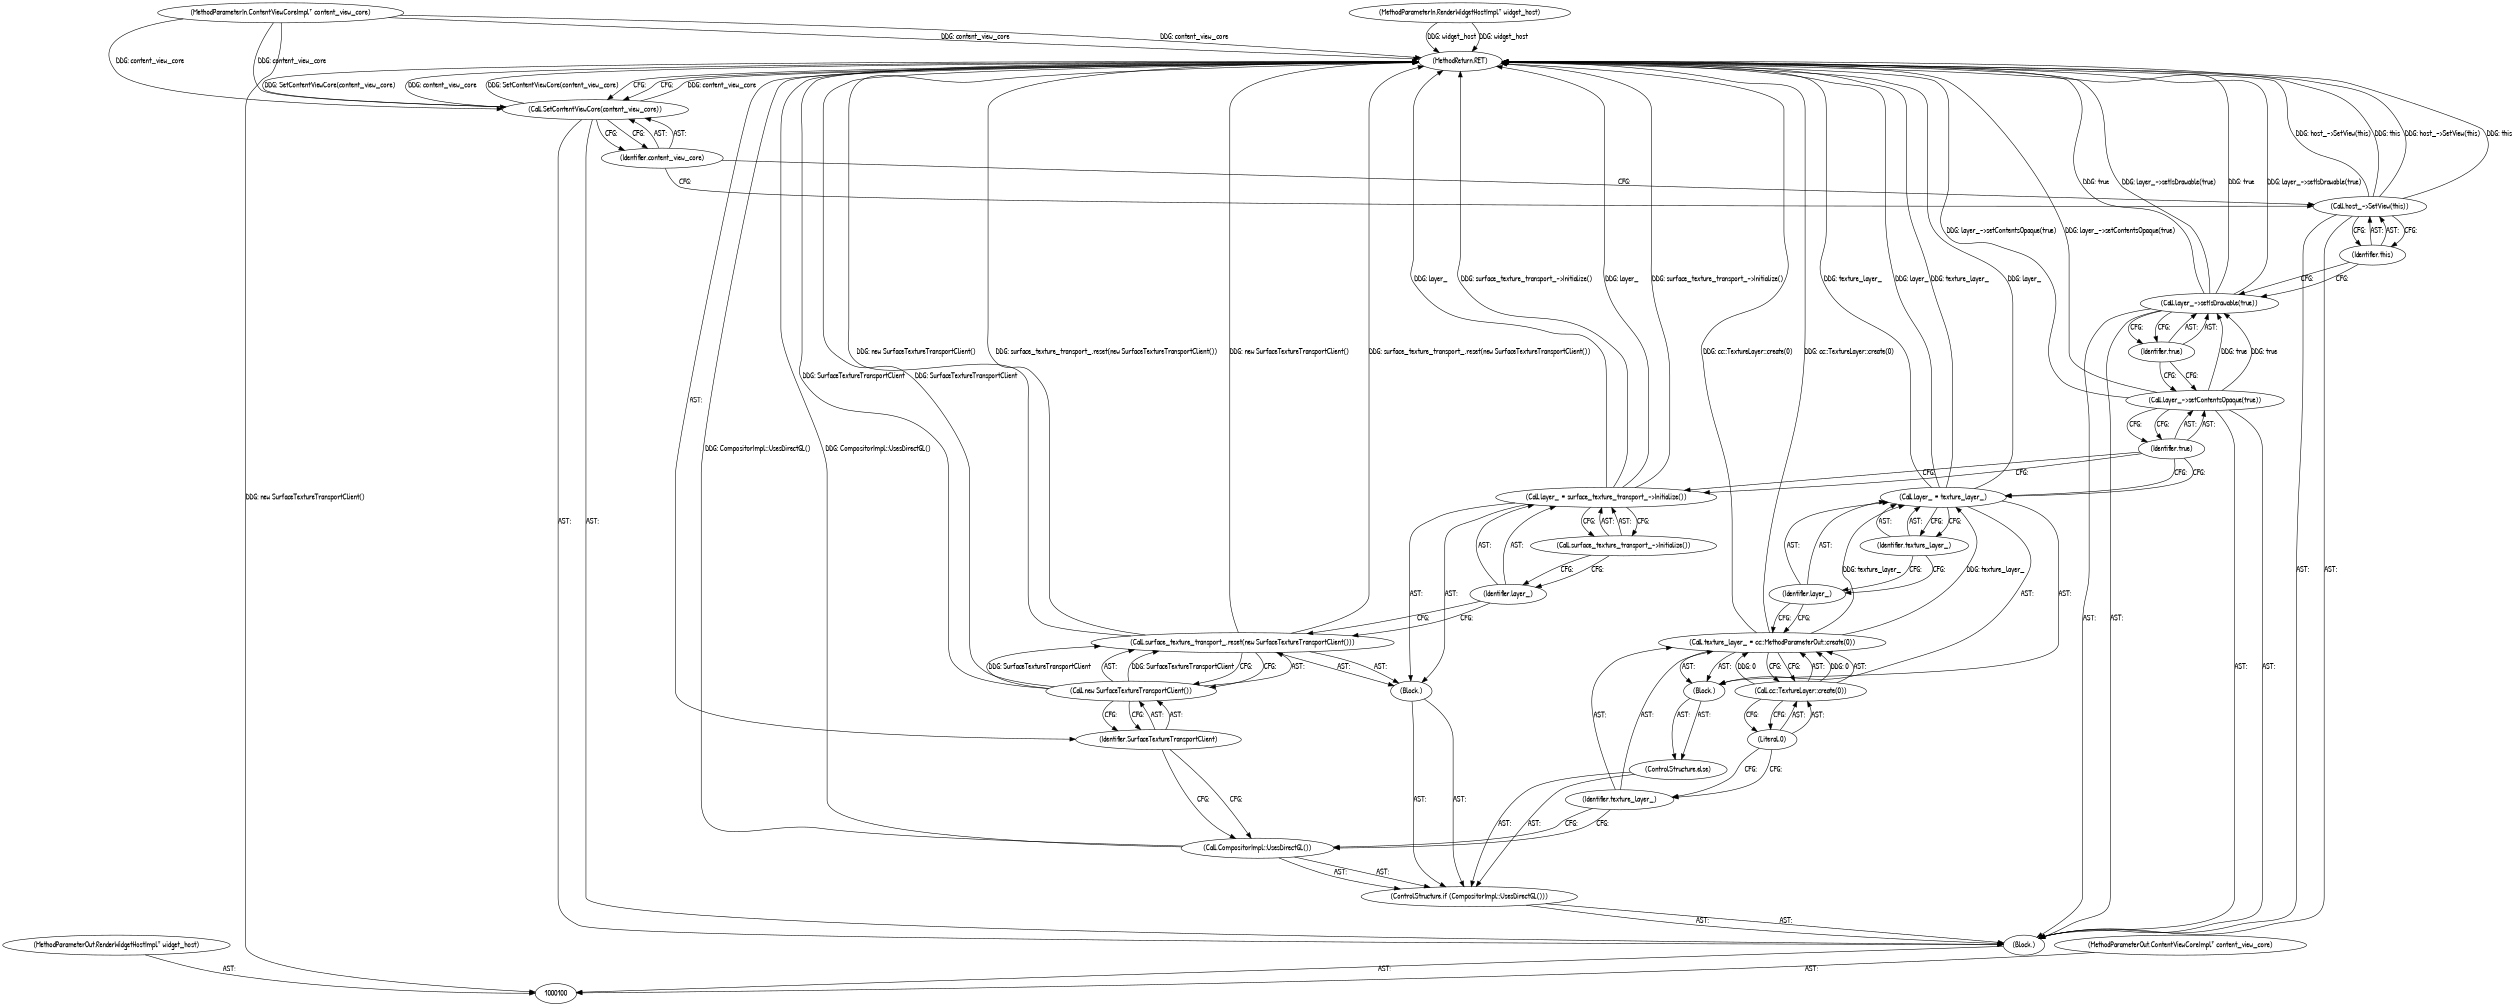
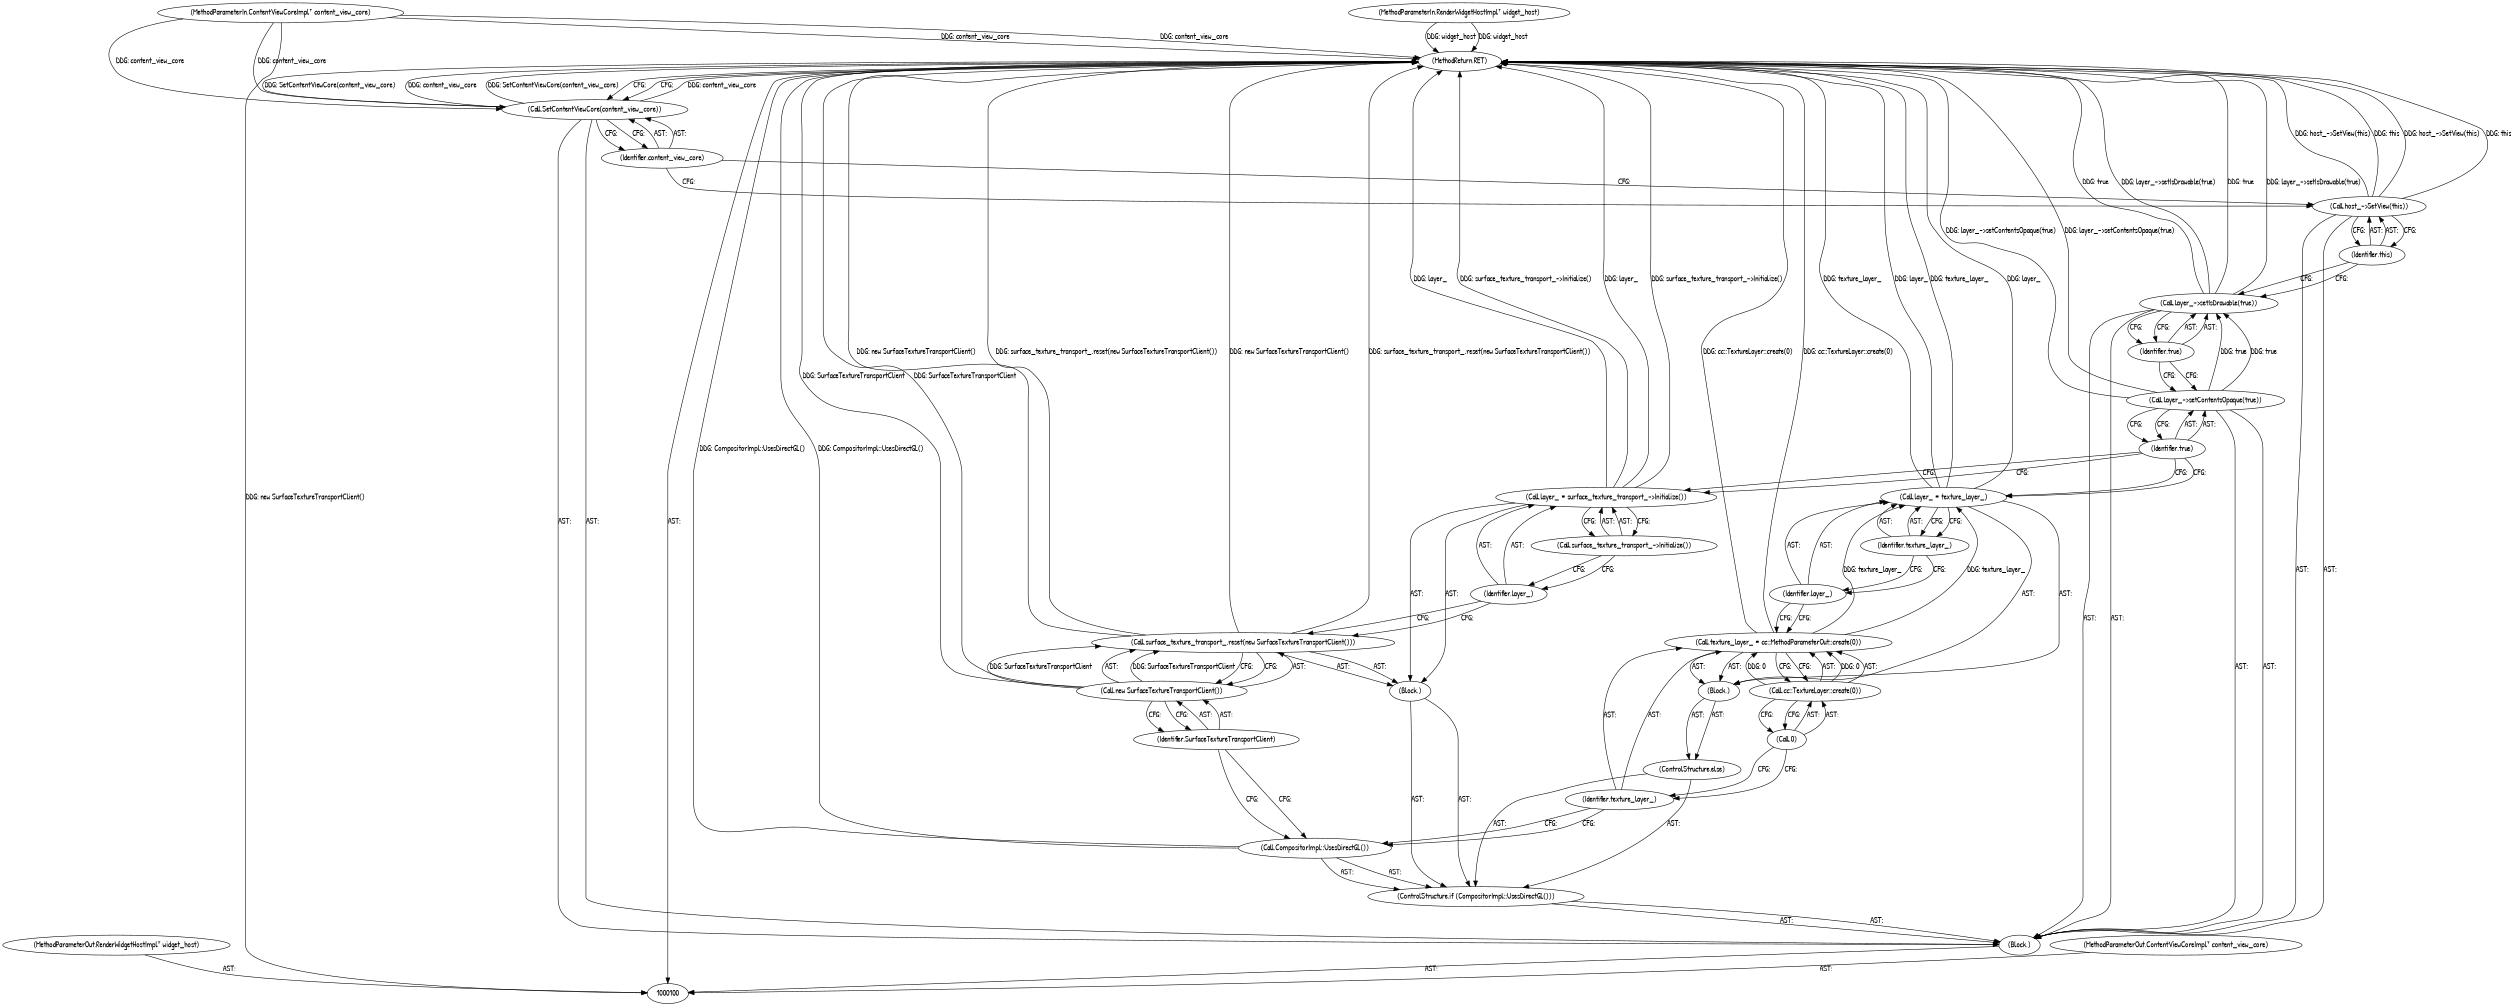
edge "(MethodReturn,RET)" -> "(Identifier,SurfaceTextureTransportClient)": now "(MethodReturn,RET)" -> "1000100"
node "(Literal,0)": label "(Literal,0)" -> "(Call,0)"
